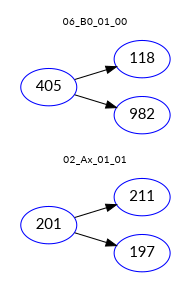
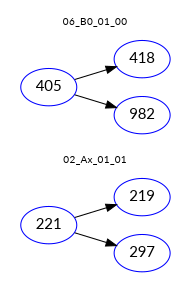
node "118": label "118" -> "418"
node "211": label "211" -> "219"
node "201": label "201" -> "221"
node "197": label "197" -> "297"
